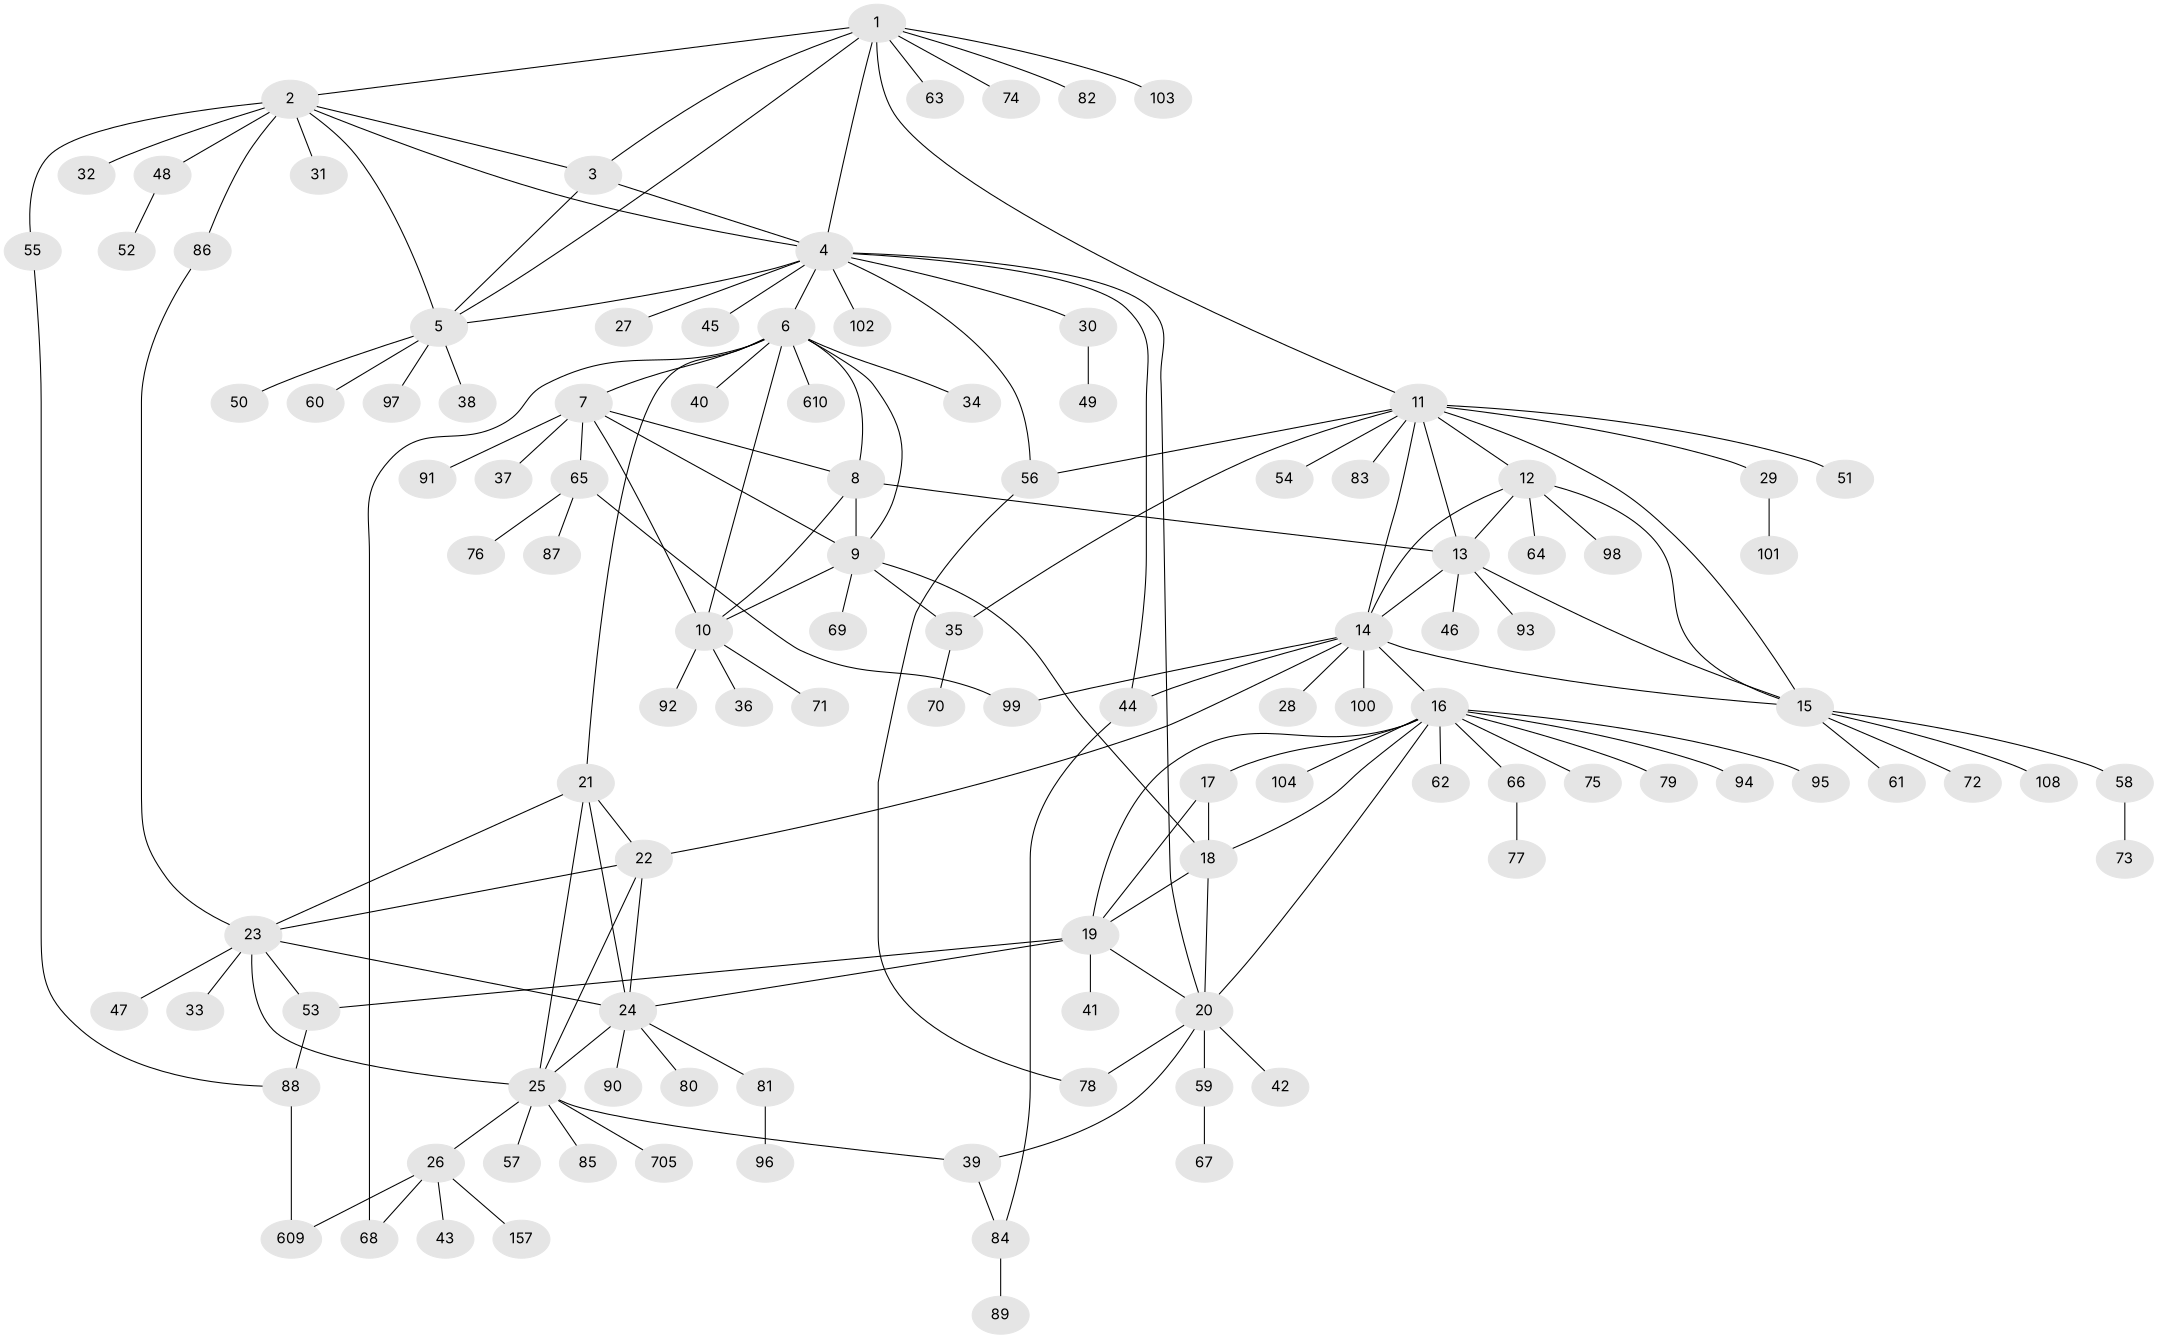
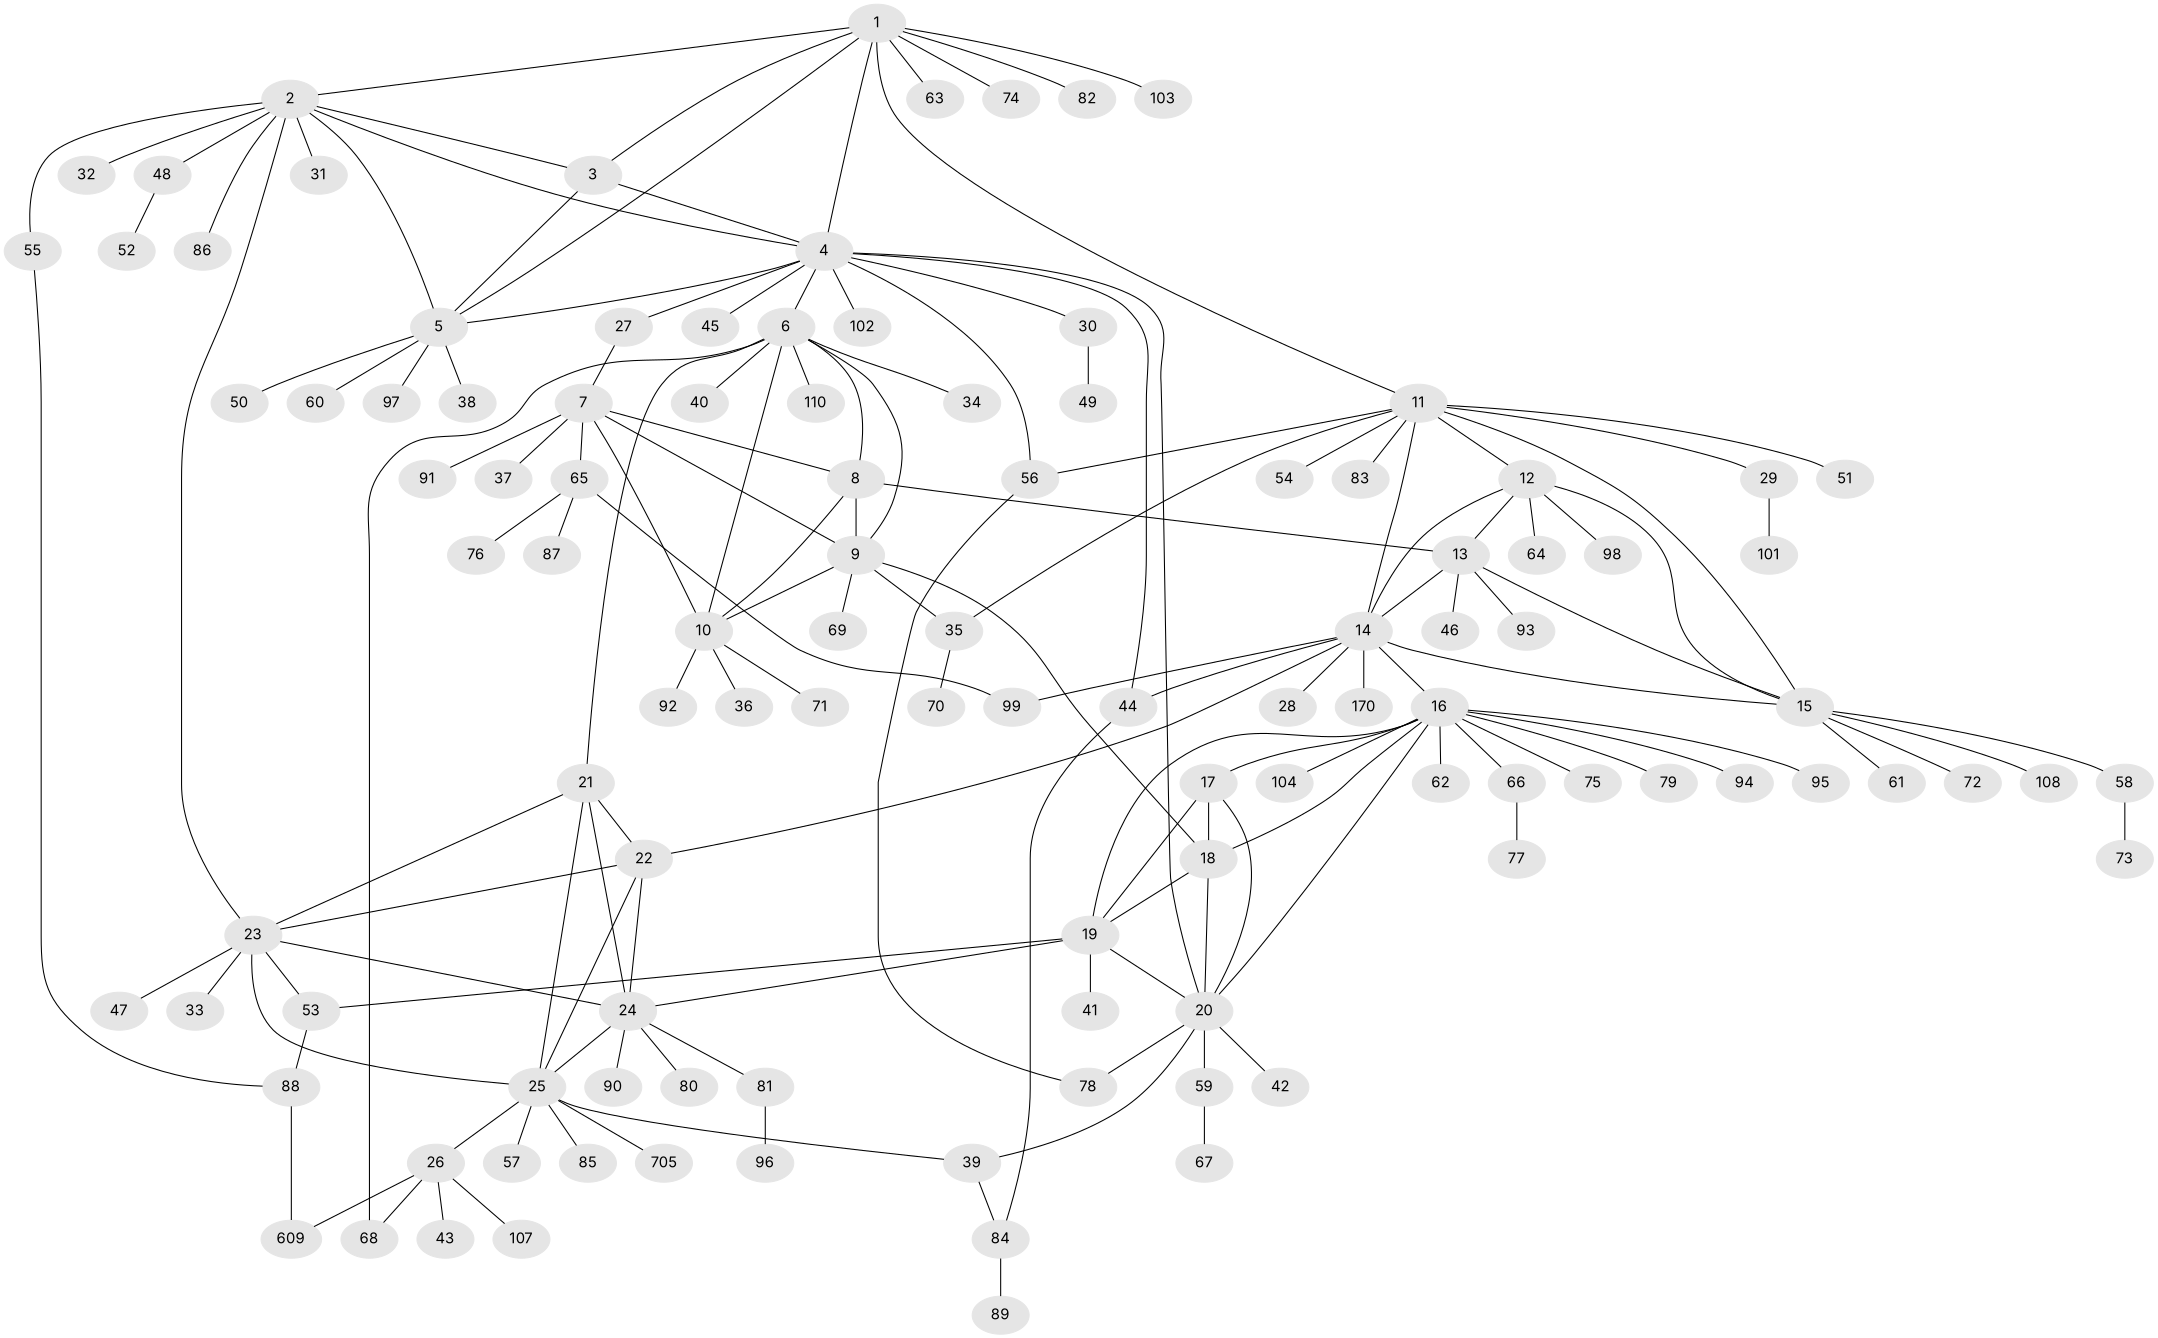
edge "6" -- "7": now "27" -- "7"
node "610": label "610" -> "110"
edge "11" -- "13": removed
edge "86" -- "23": now "2" -- "23"
node "100": label "100" -> "170"
edge "17" -- "20": added
node "157": label "157" -> "107"
